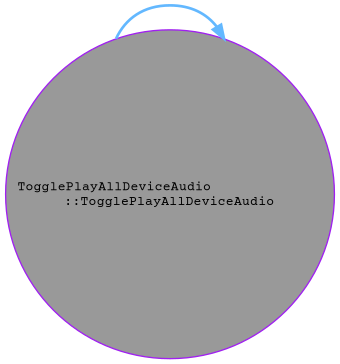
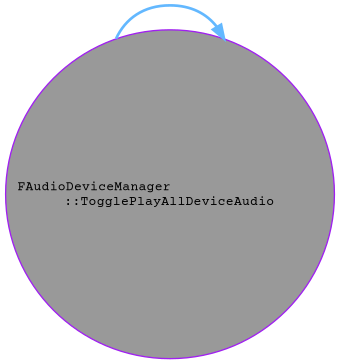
node "TogglePlayAllDeviceAudio ::TogglePlayAllDeviceAudio": label "TogglePlayAllDeviceAudio ::TogglePlayAllDeviceAudio" -> "FAudioDeviceManager ::TogglePlayAllDeviceAudio"
